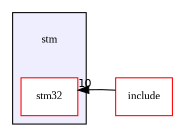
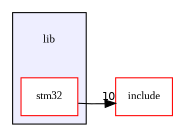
node "stm": label "stm" -> "lib"
edge "include" -> "stm32": reversed
